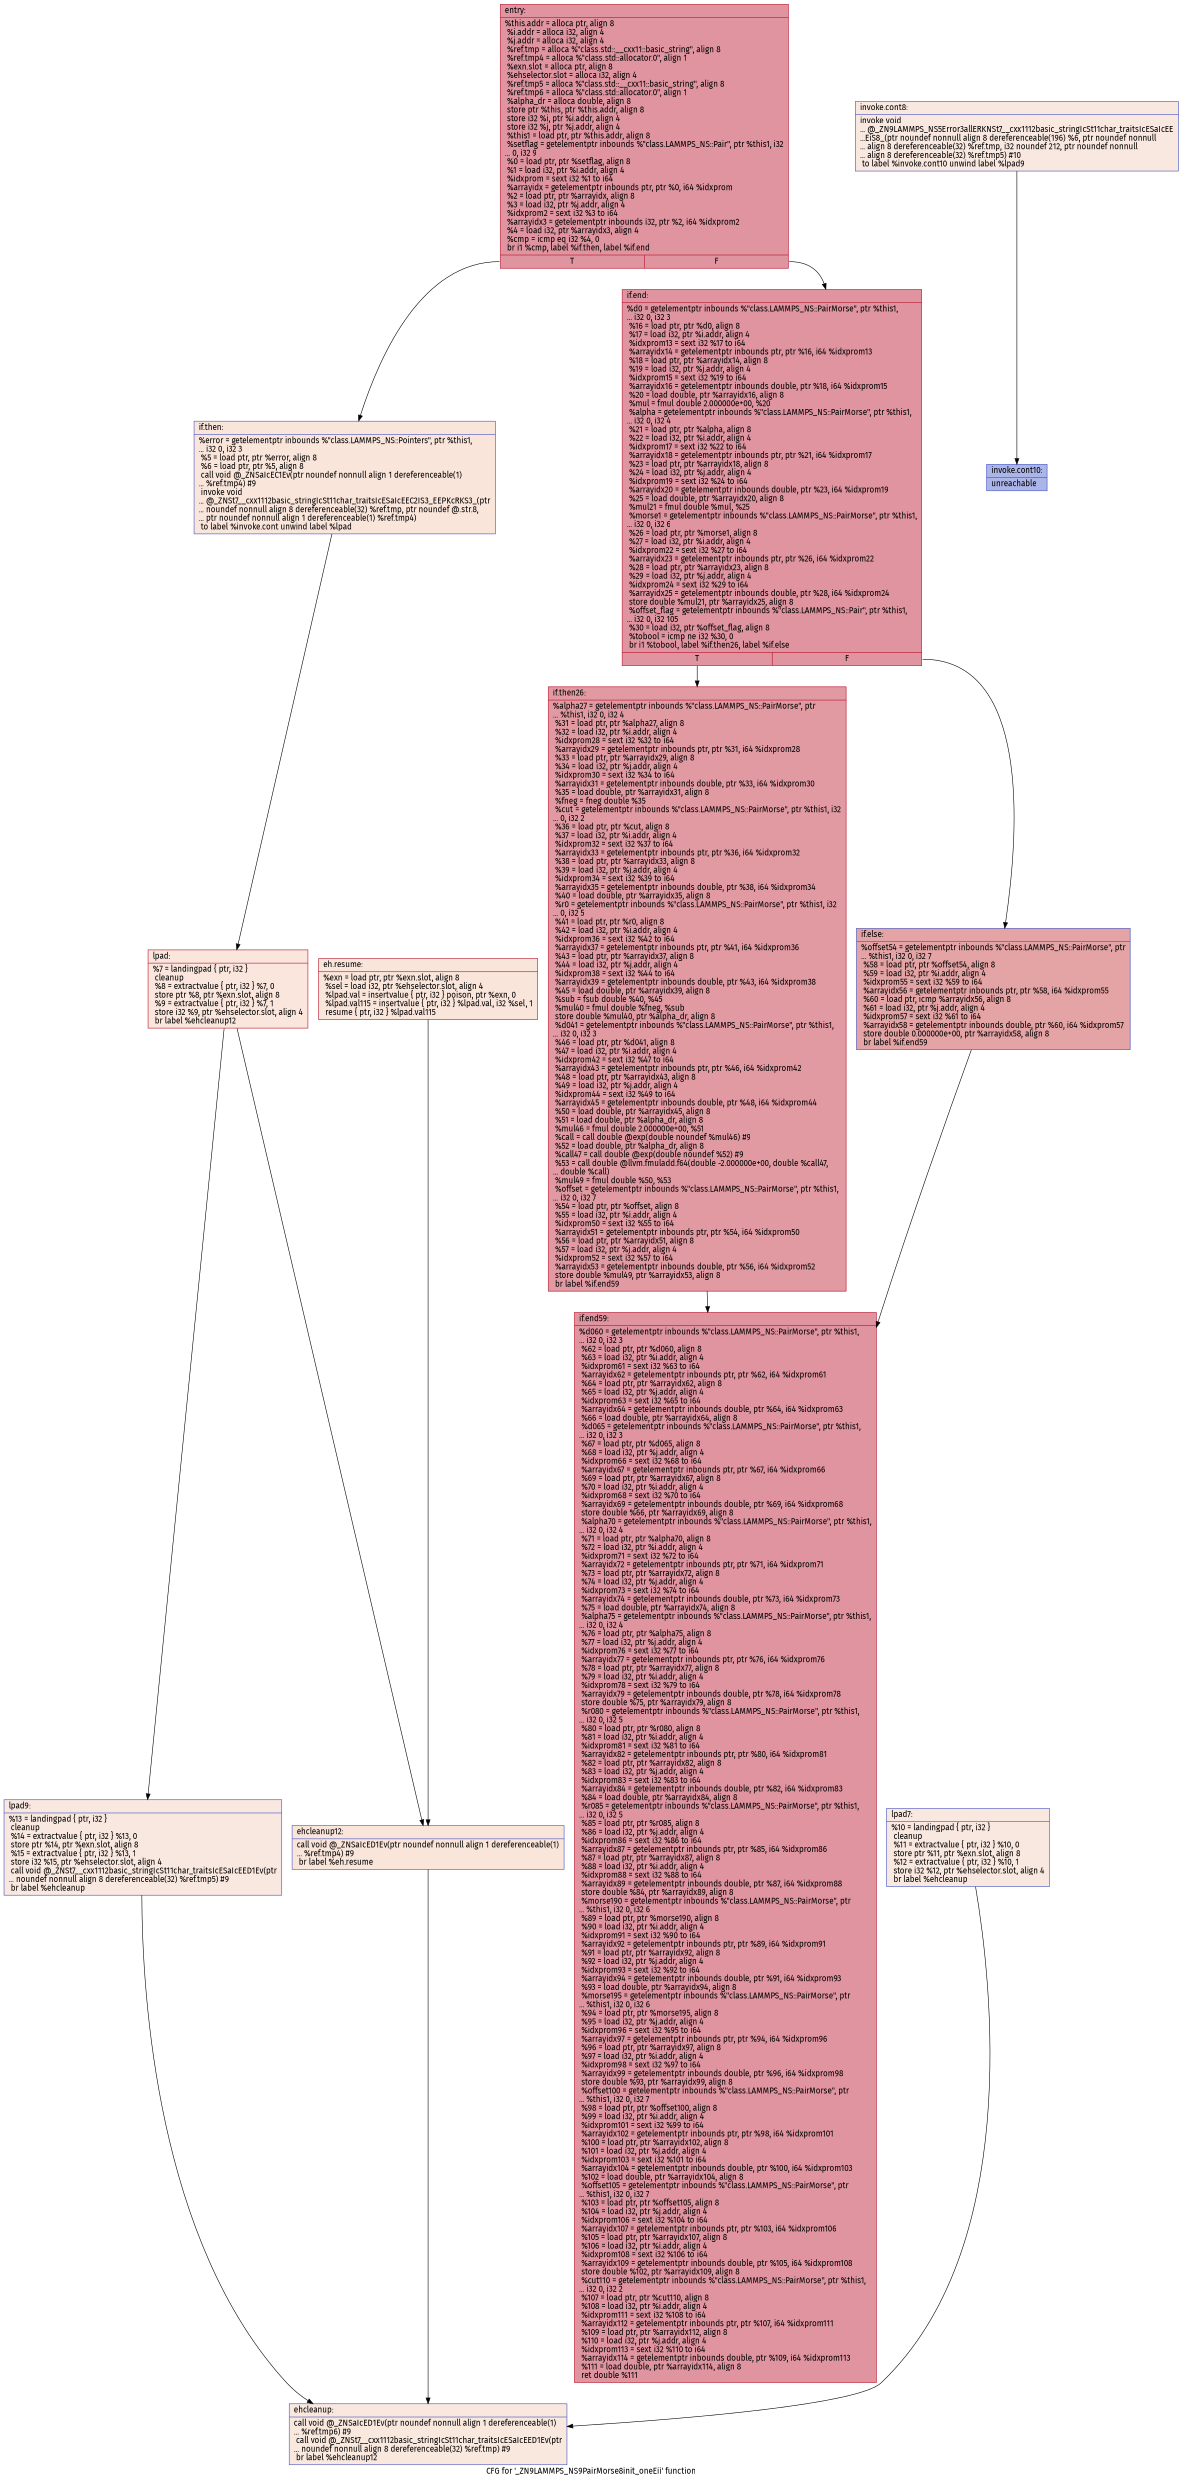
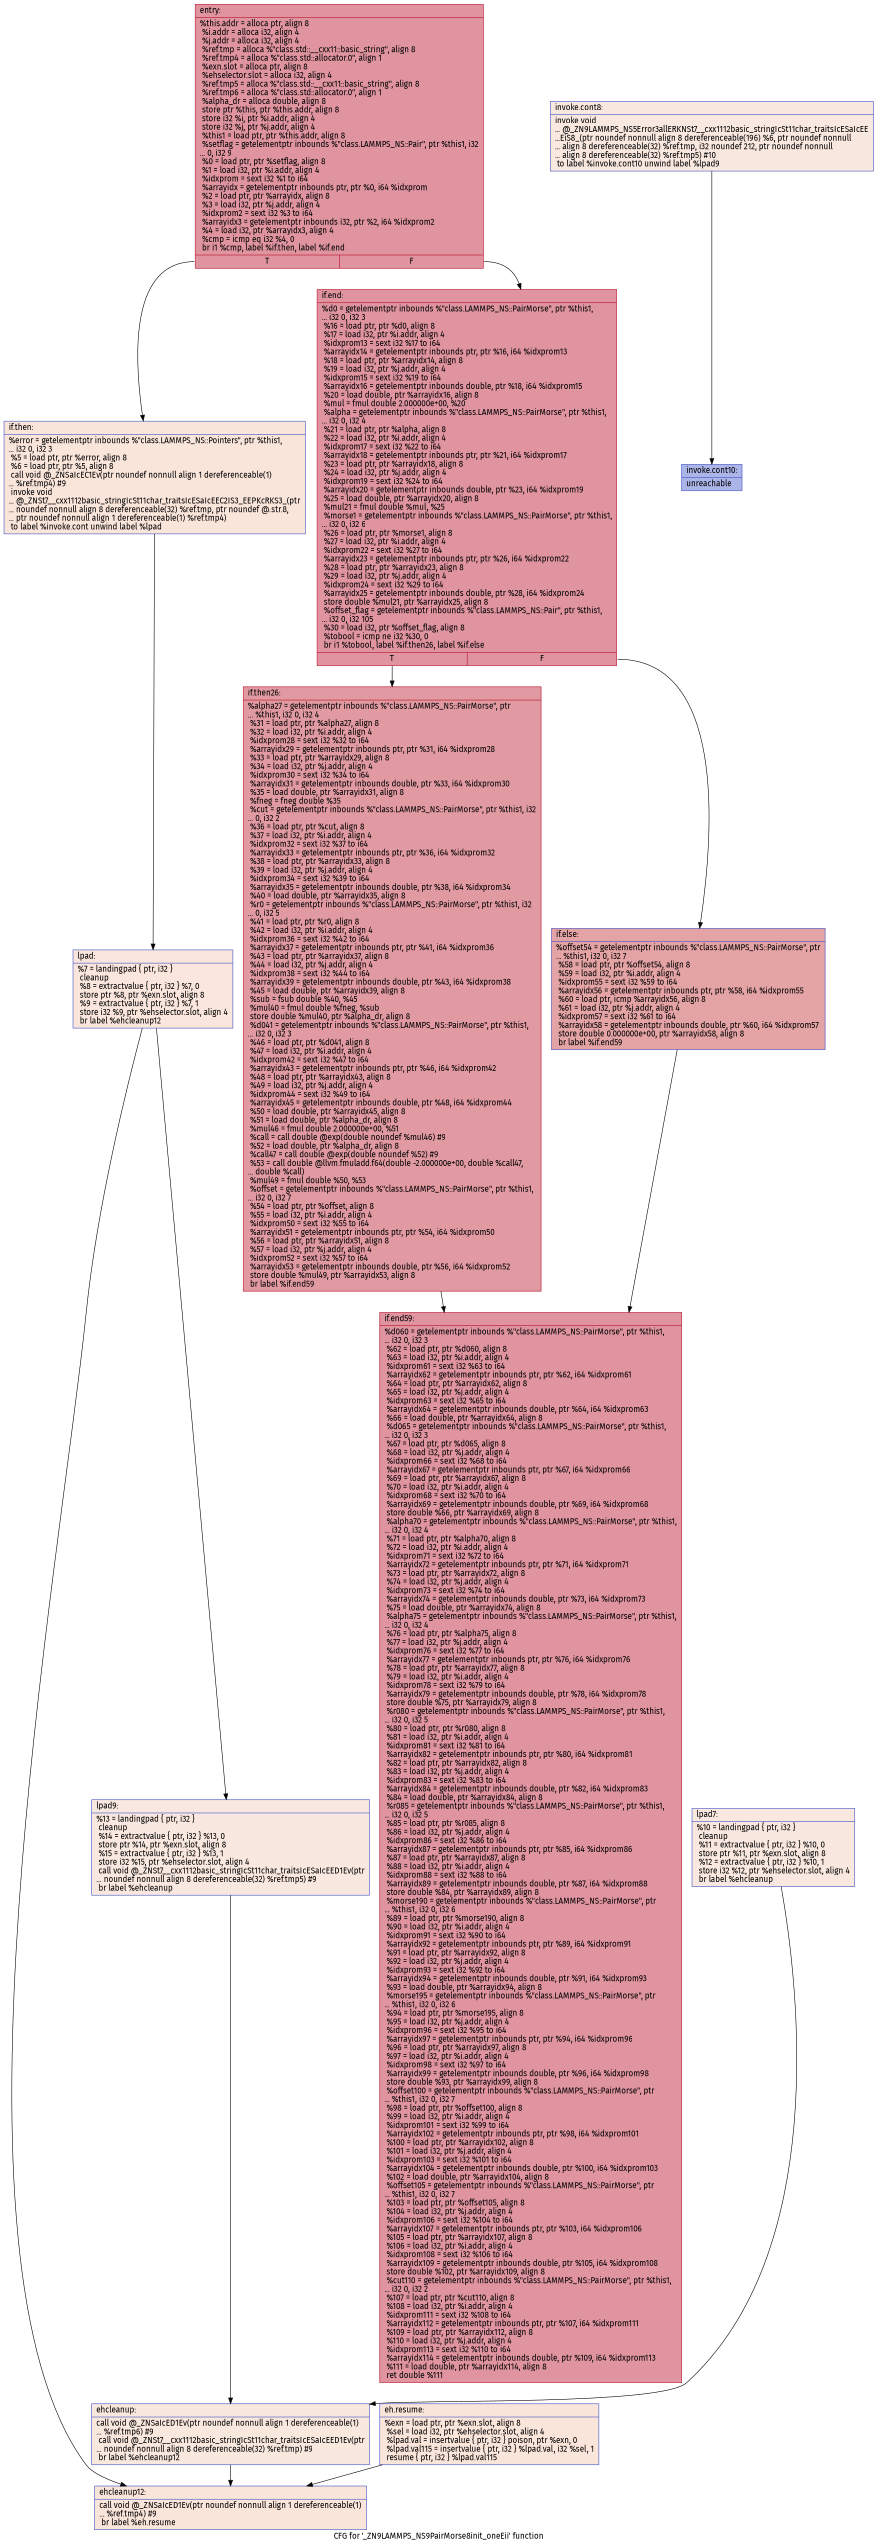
node "lpad:": color #b70d28ff -> #3d50c3ff
node "eh.resume:": color #b70d28ff -> #3d50c3ff
edge "ehcleanup12:" -> "ehcleanup:": reversed
